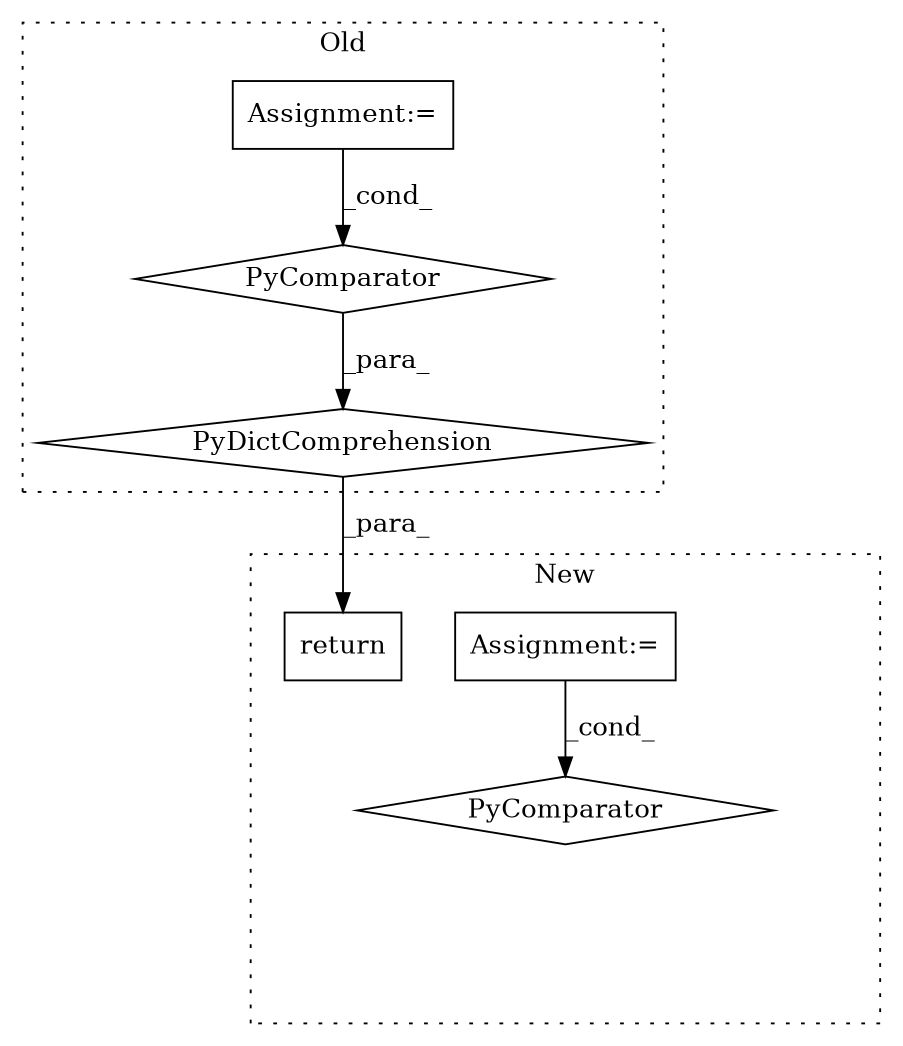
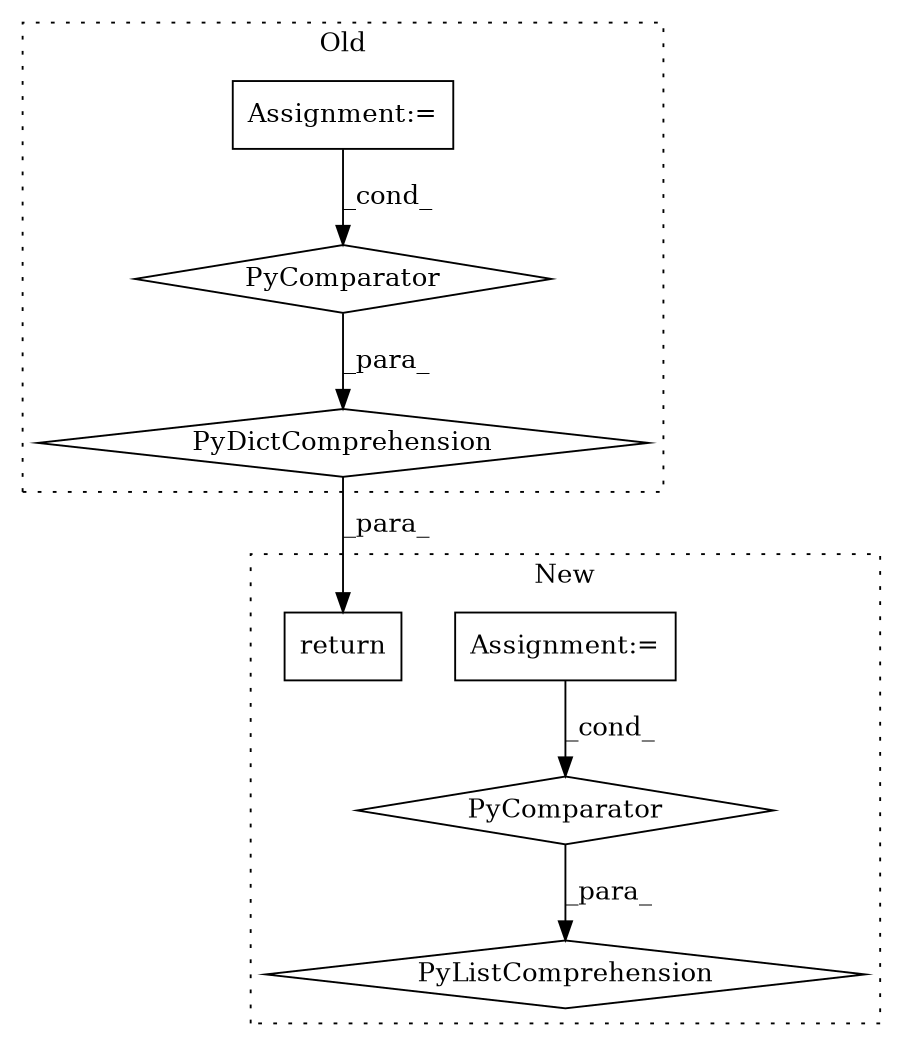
node "PyListComprehension": added
